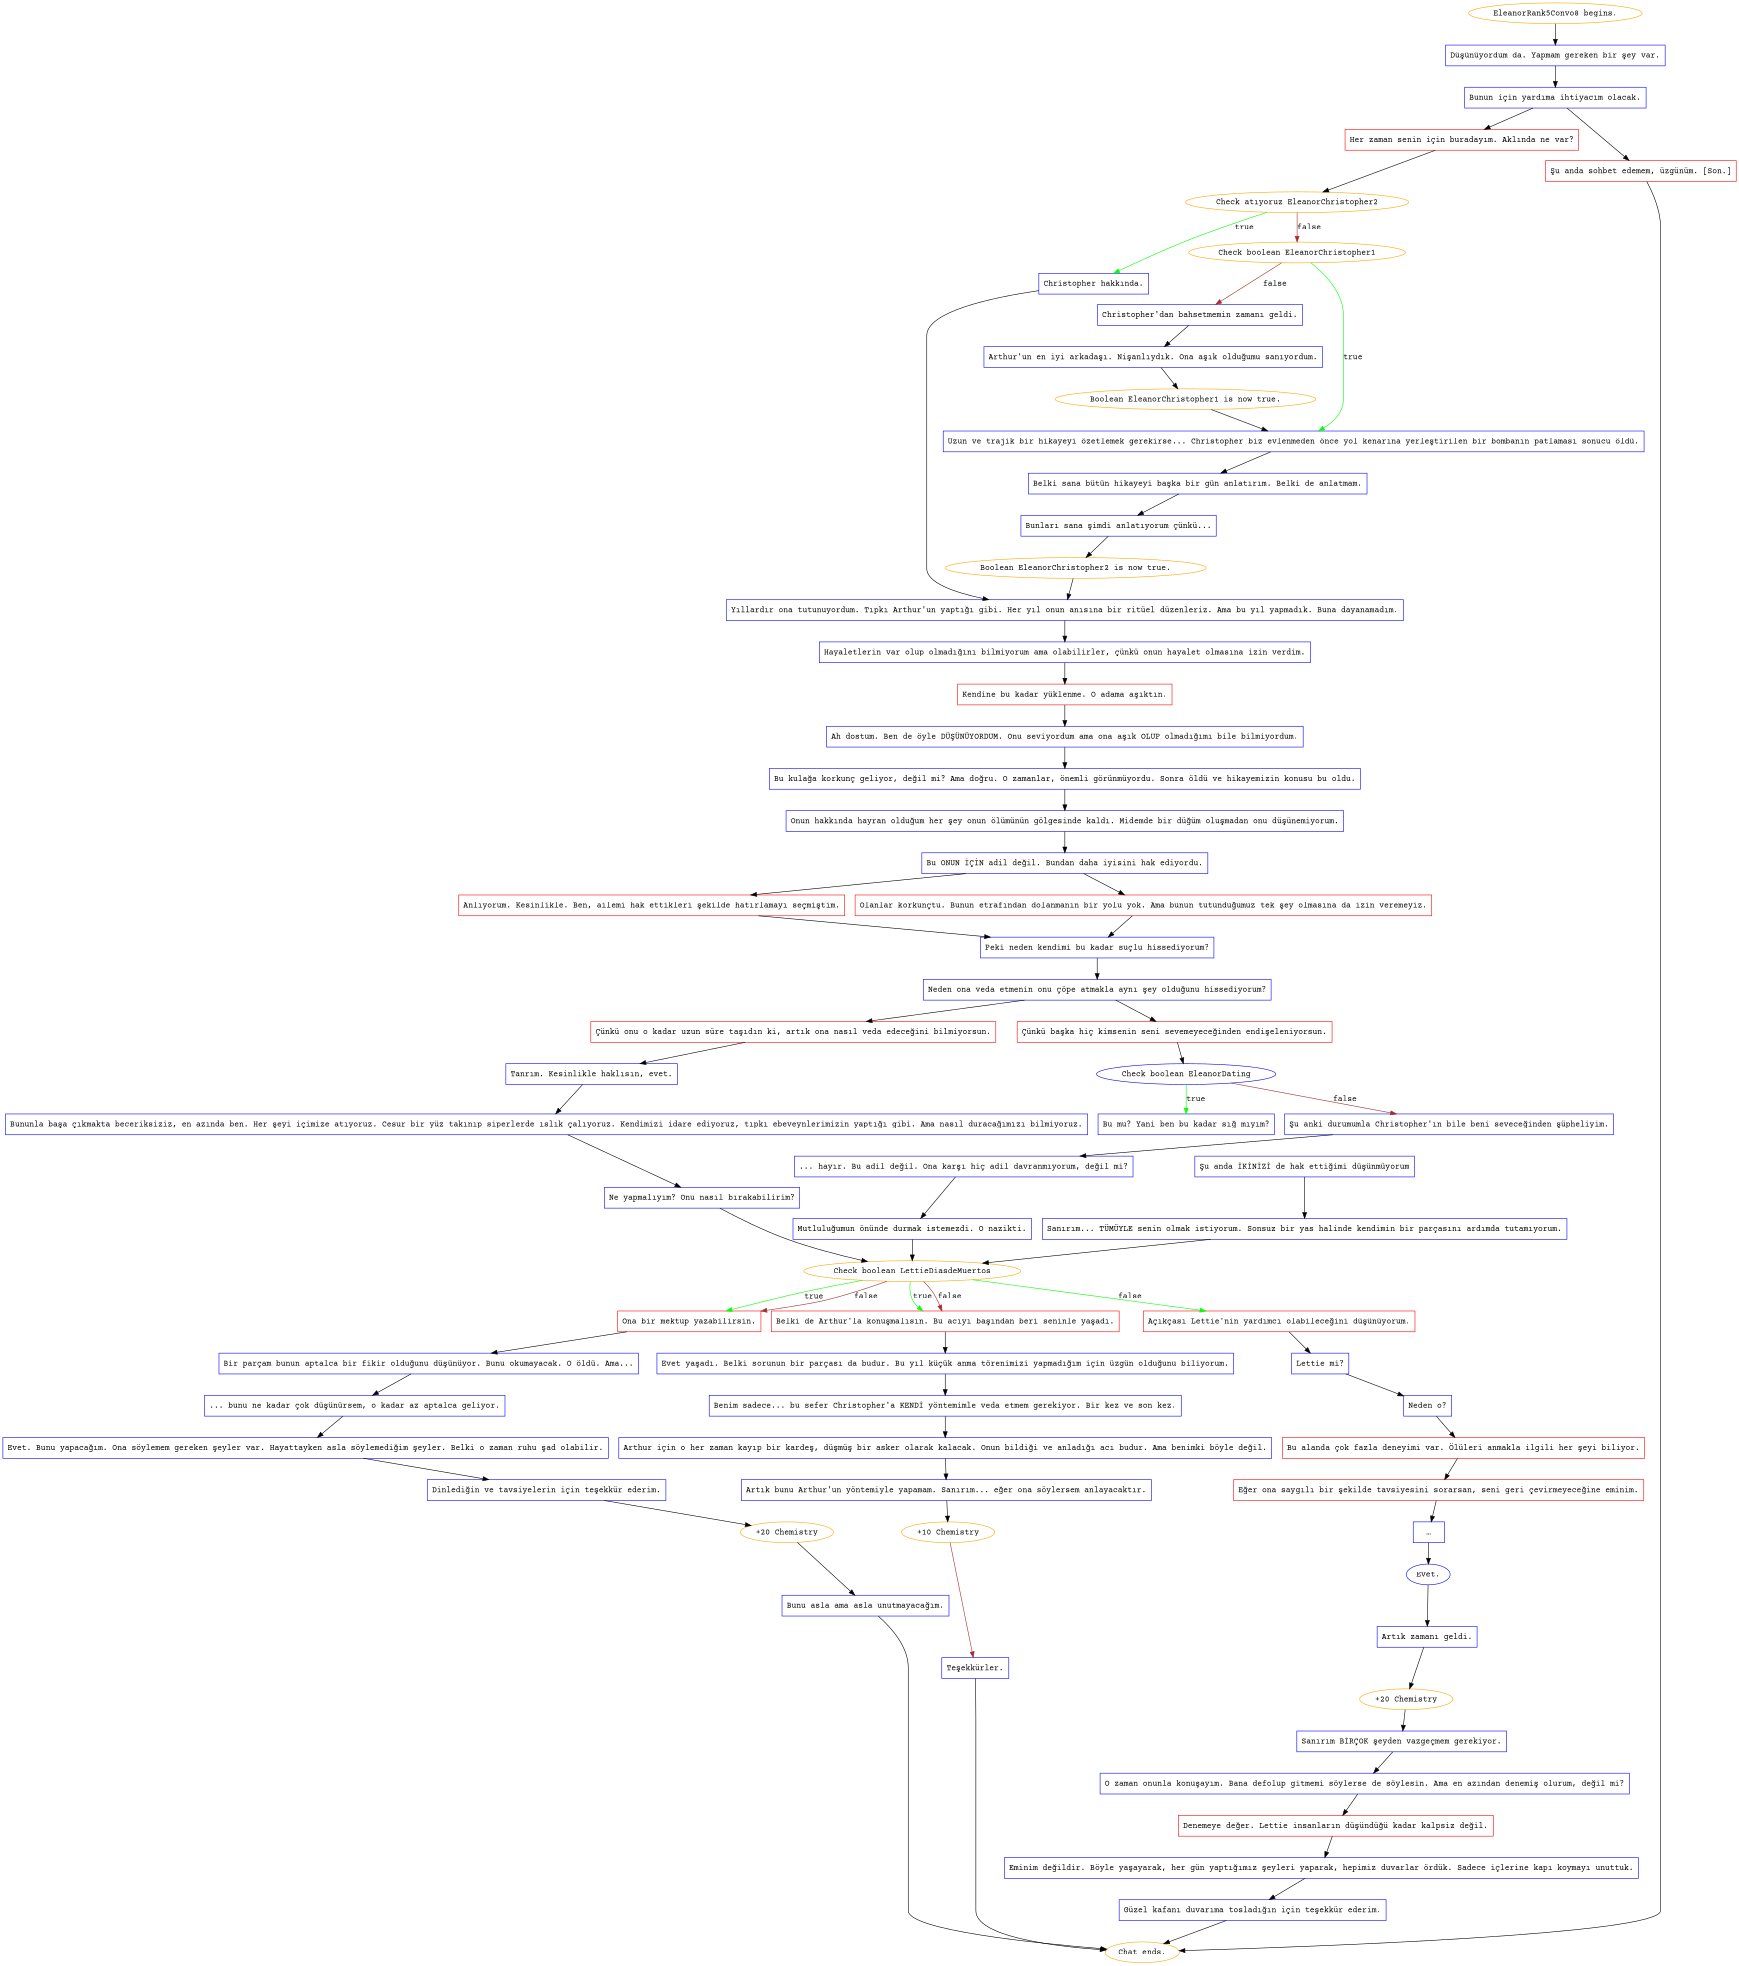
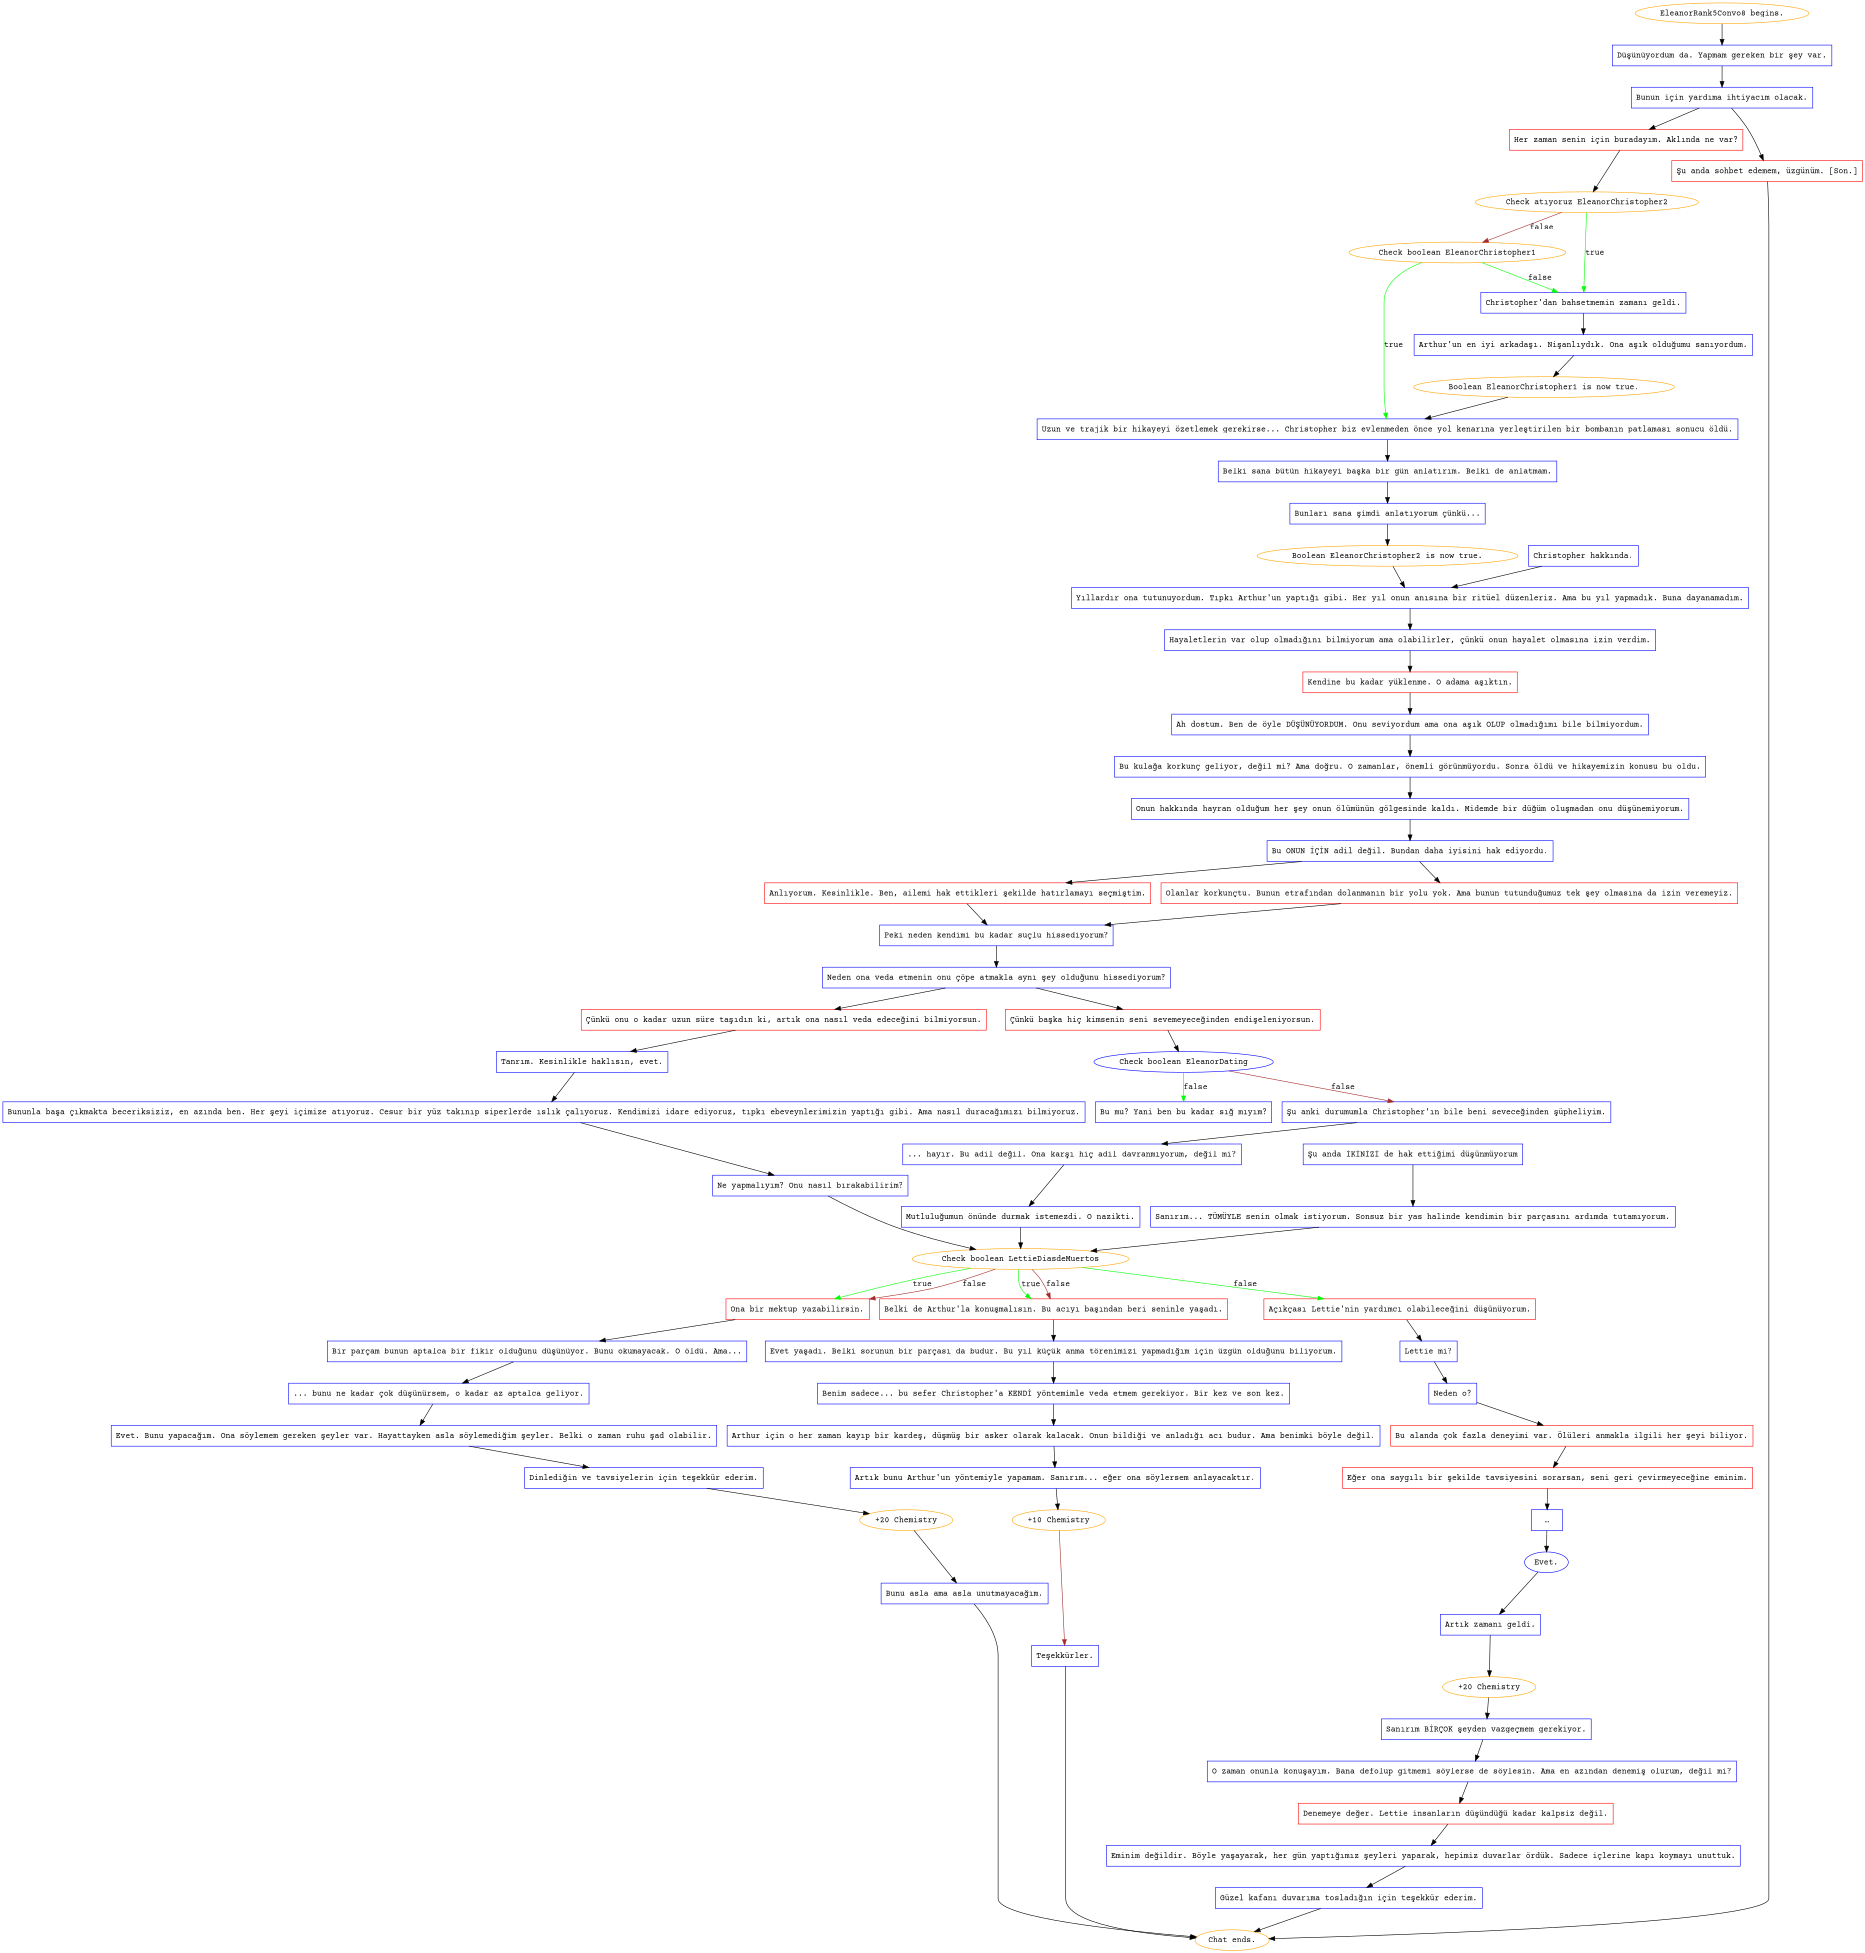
edge "Check atıyoruz EleanorChristopher2" -> "Christopher hakkında.": now "Check atıyoruz EleanorChristopher2" -> "Christopher'dan bahsetmemin zamanı geldi."
edge "Check boolean EleanorChristopher1" -> "Christopher'dan bahsetmemin zamanı geldi.": color brown -> green
edge "Check boolean EleanorDating" -> "Bu mu? Yani ben bu kadar sığ mıyım?": label "true" -> "false"
